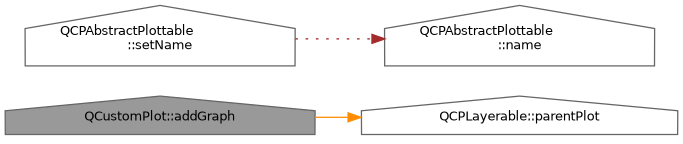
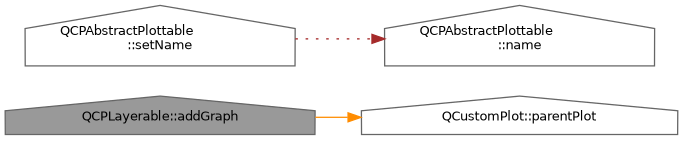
node "QCustomPlot::addGraph": label "QCustomPlot::addGraph" -> "QCPLayerable::addGraph"
node "QCPLayerable::parentPlot": label "QCPLayerable::parentPlot" -> "QCustomPlot::parentPlot"
